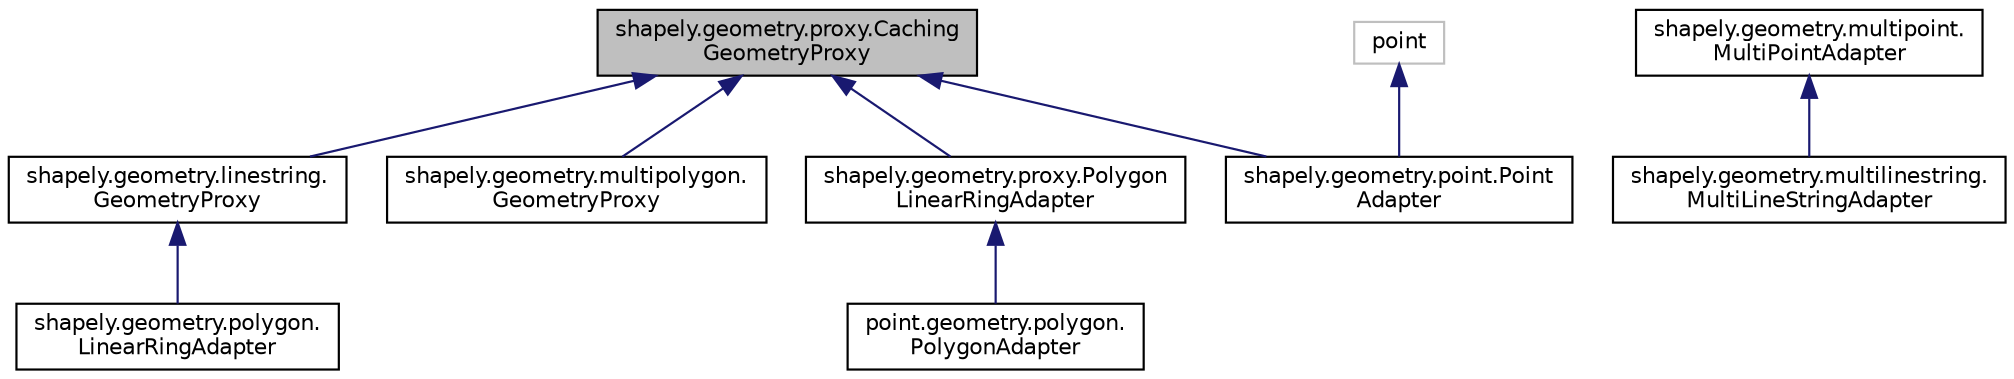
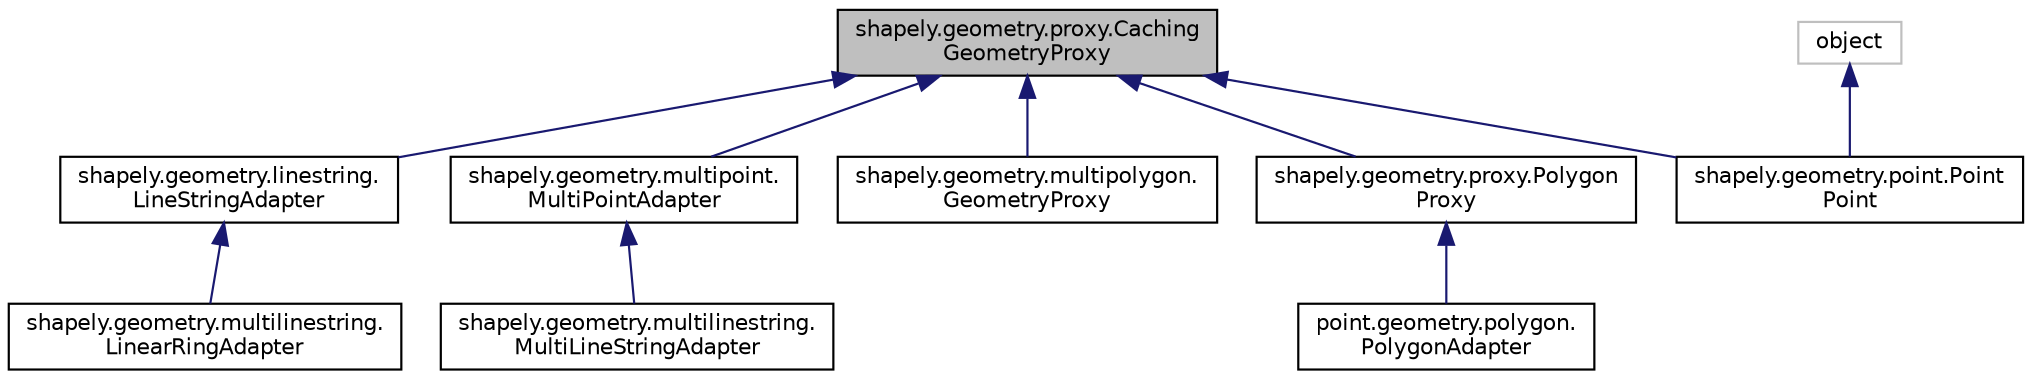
node "point": label "point" -> "object"
edge "shapely.geometry.multipoint. MultiPointAdapter" -> "shapely.geometry.proxy.Caching GeometryProxy": added
node "shapely.geometry.linestring. GeometryProxy": label "shapely.geometry.linestring. GeometryProxy" -> "shapely.geometry.linestring. LineStringAdapter"
node "shapely.geometry.proxy.Polygon LinearRingAdapter": label "shapely.geometry.proxy.Polygon LinearRingAdapter" -> "shapely.geometry.proxy.Polygon Proxy"
node "shapely.geometry.point.Point Adapter": label "shapely.geometry.point.Point Adapter" -> "shapely.geometry.point.Point Point"
node "shapely.geometry.polygon. LinearRingAdapter": label "shapely.geometry.polygon. LinearRingAdapter" -> "shapely.geometry.multilinestring. LinearRingAdapter"
